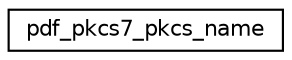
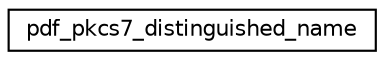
node "pdf_pkcs7_pkcs_name": label "pdf_pkcs7_pkcs_name" -> "pdf_pkcs7_distinguished_name"
